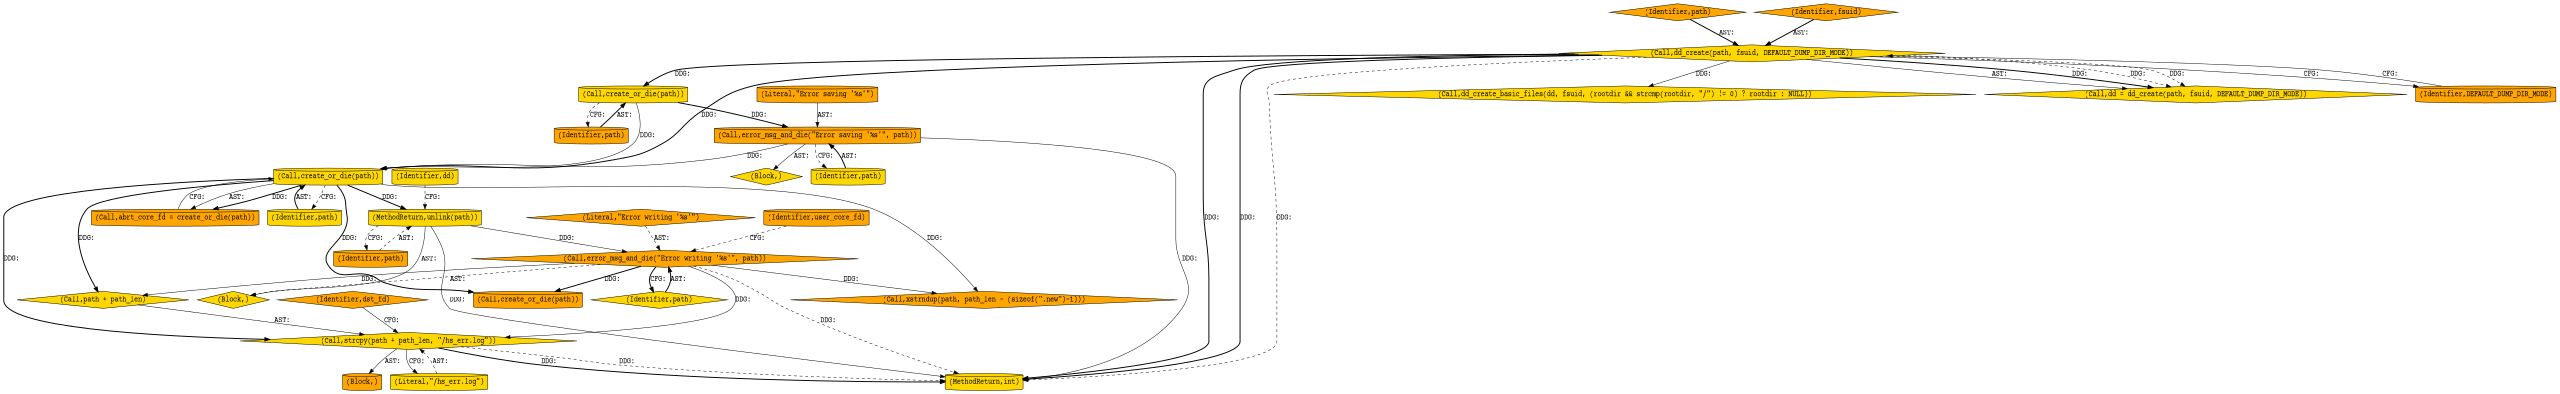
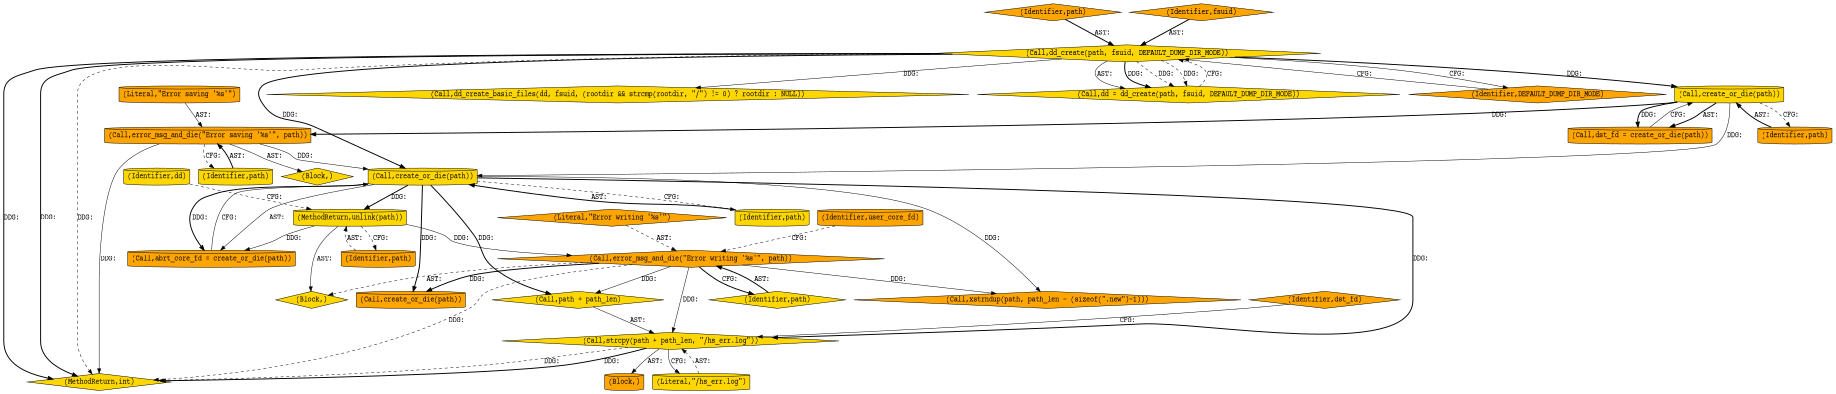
edge "(Call,dd = dd_create(path, fsuid, DEFAULT_DUMP_DIR_MODE))" -> "(Call,dd_create(path, fsuid, DEFAULT_DUMP_DIR_MODE))": added, label "CFG:"
node "(Identifier,DEFAULT_DUMP_DIR_MODE)": shape cylinder -> diamond
node "(Call,dst_fd = create_or_die(path))": added
edge "(MethodReturn,unlink(path))" -> "(MethodReturn,int)": now "(MethodReturn,unlink(path))" -> "(Call,abrt_core_fd = create_or_die(path))"
node "(MethodReturn,int)": shape cylinder -> diamond
